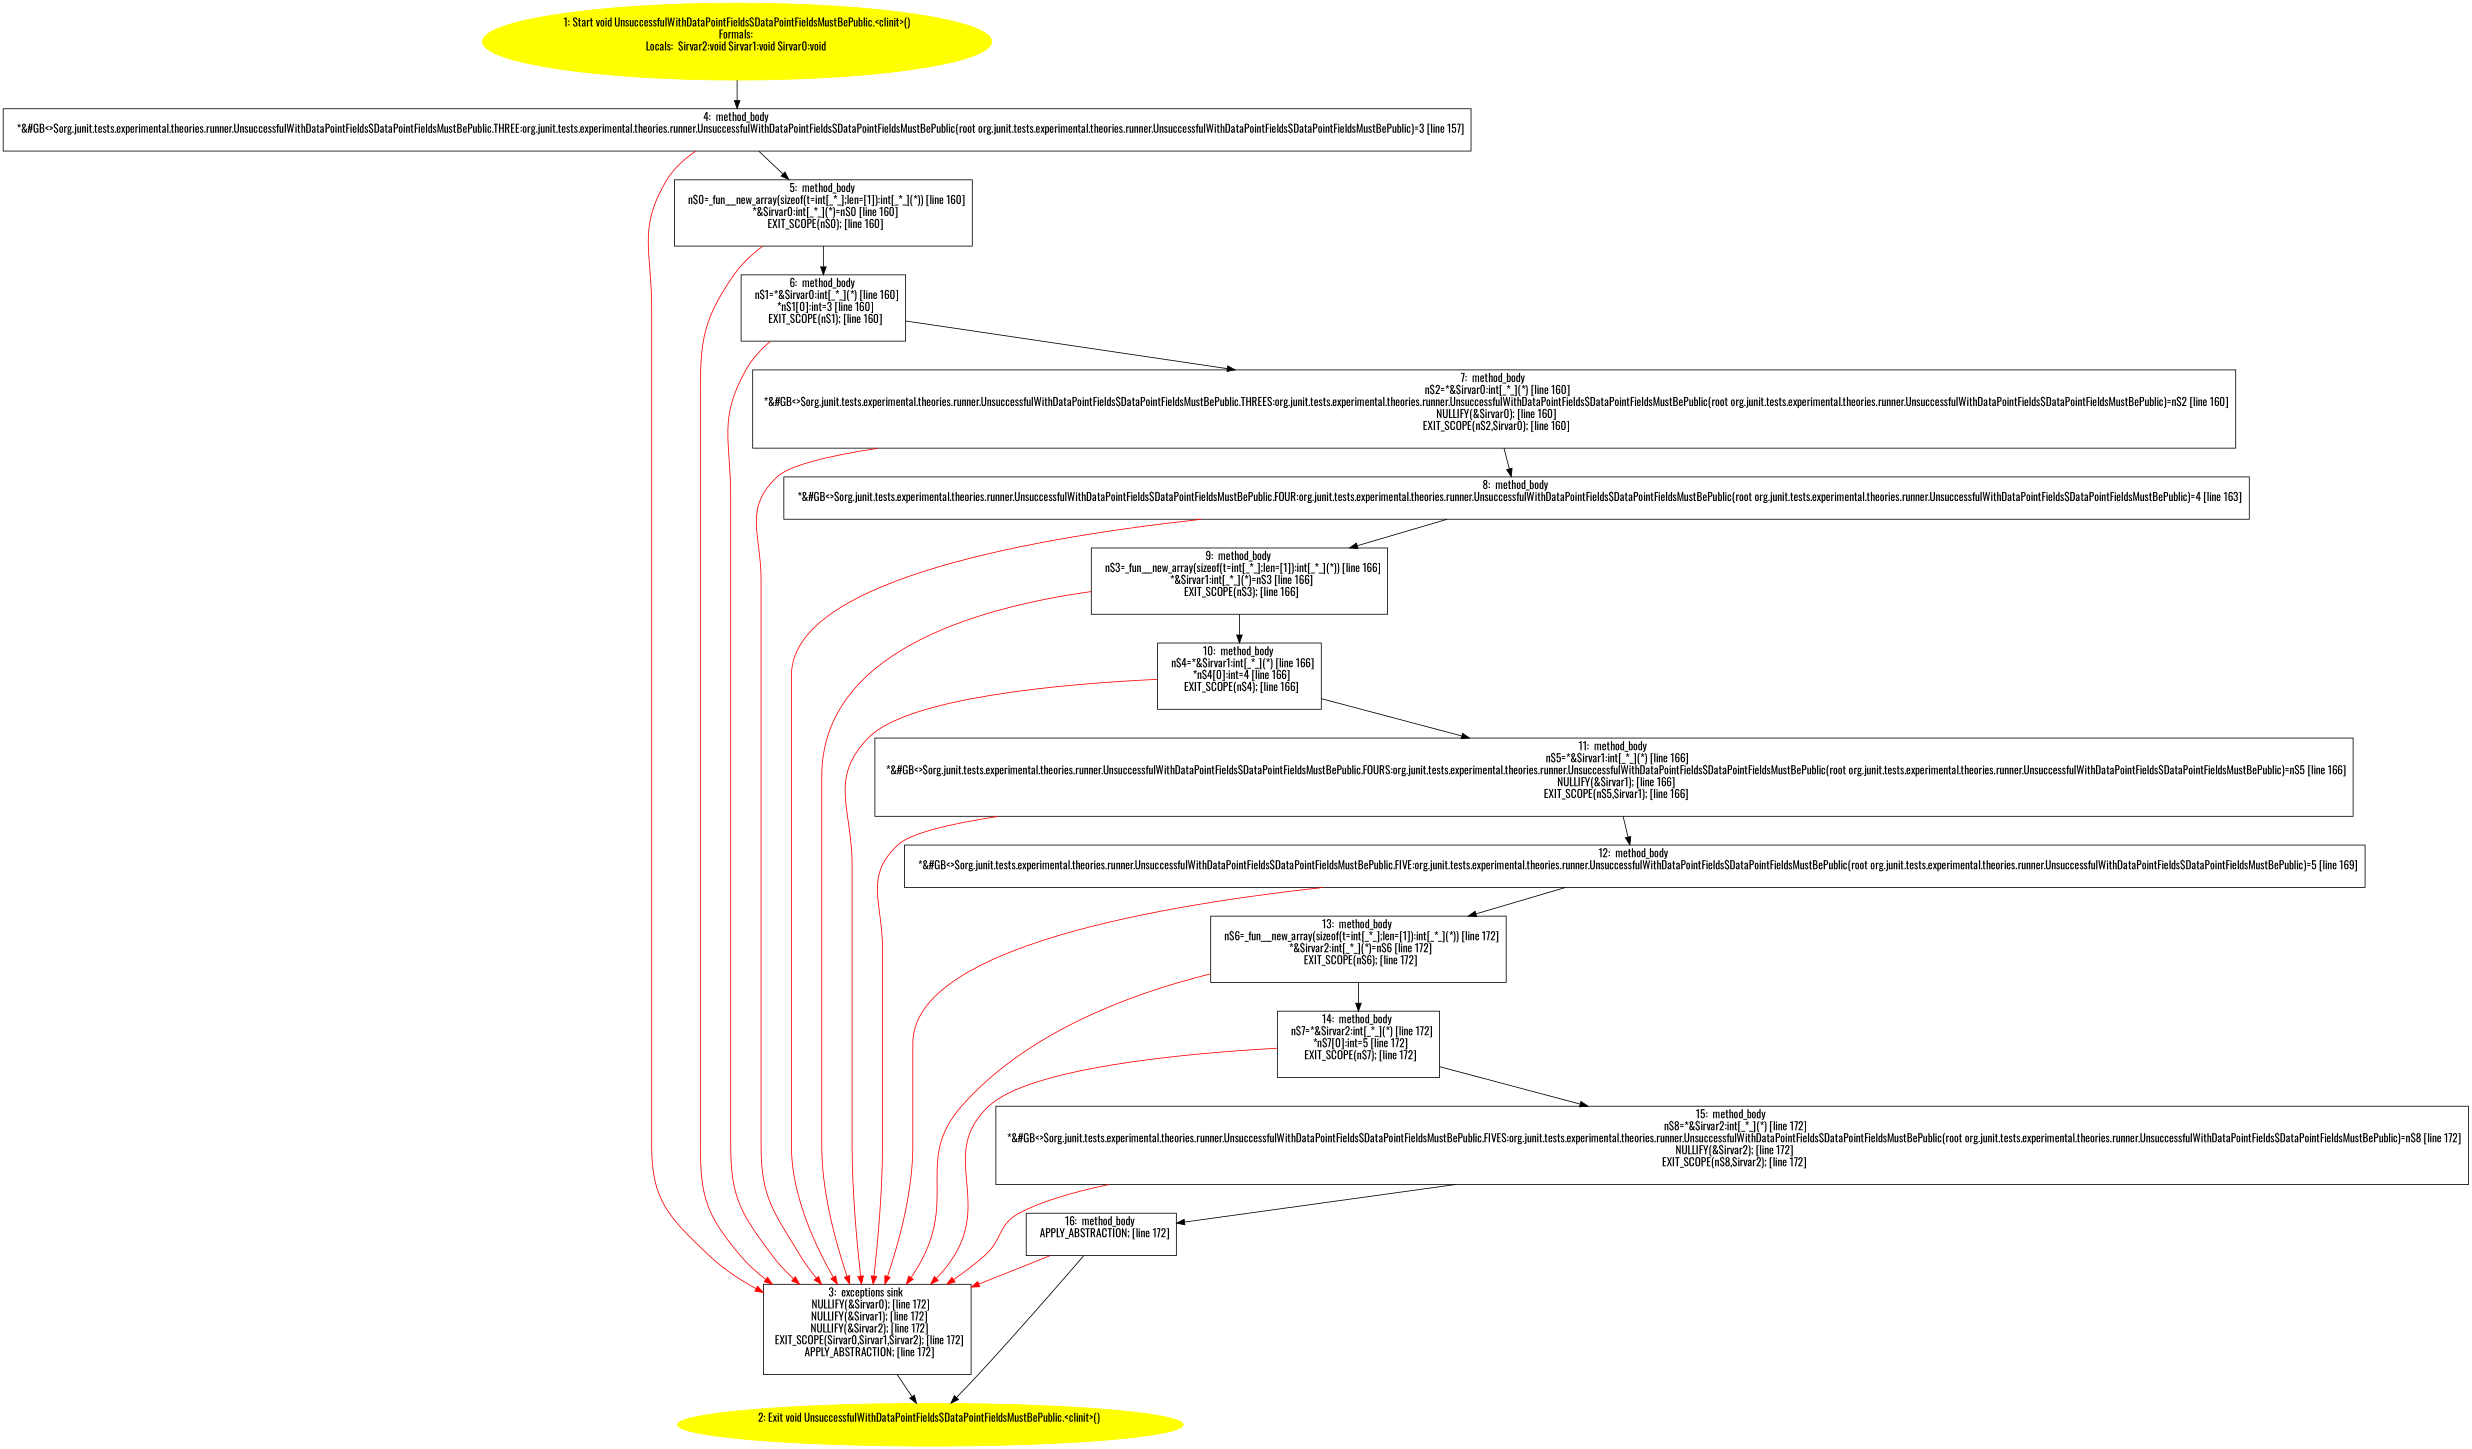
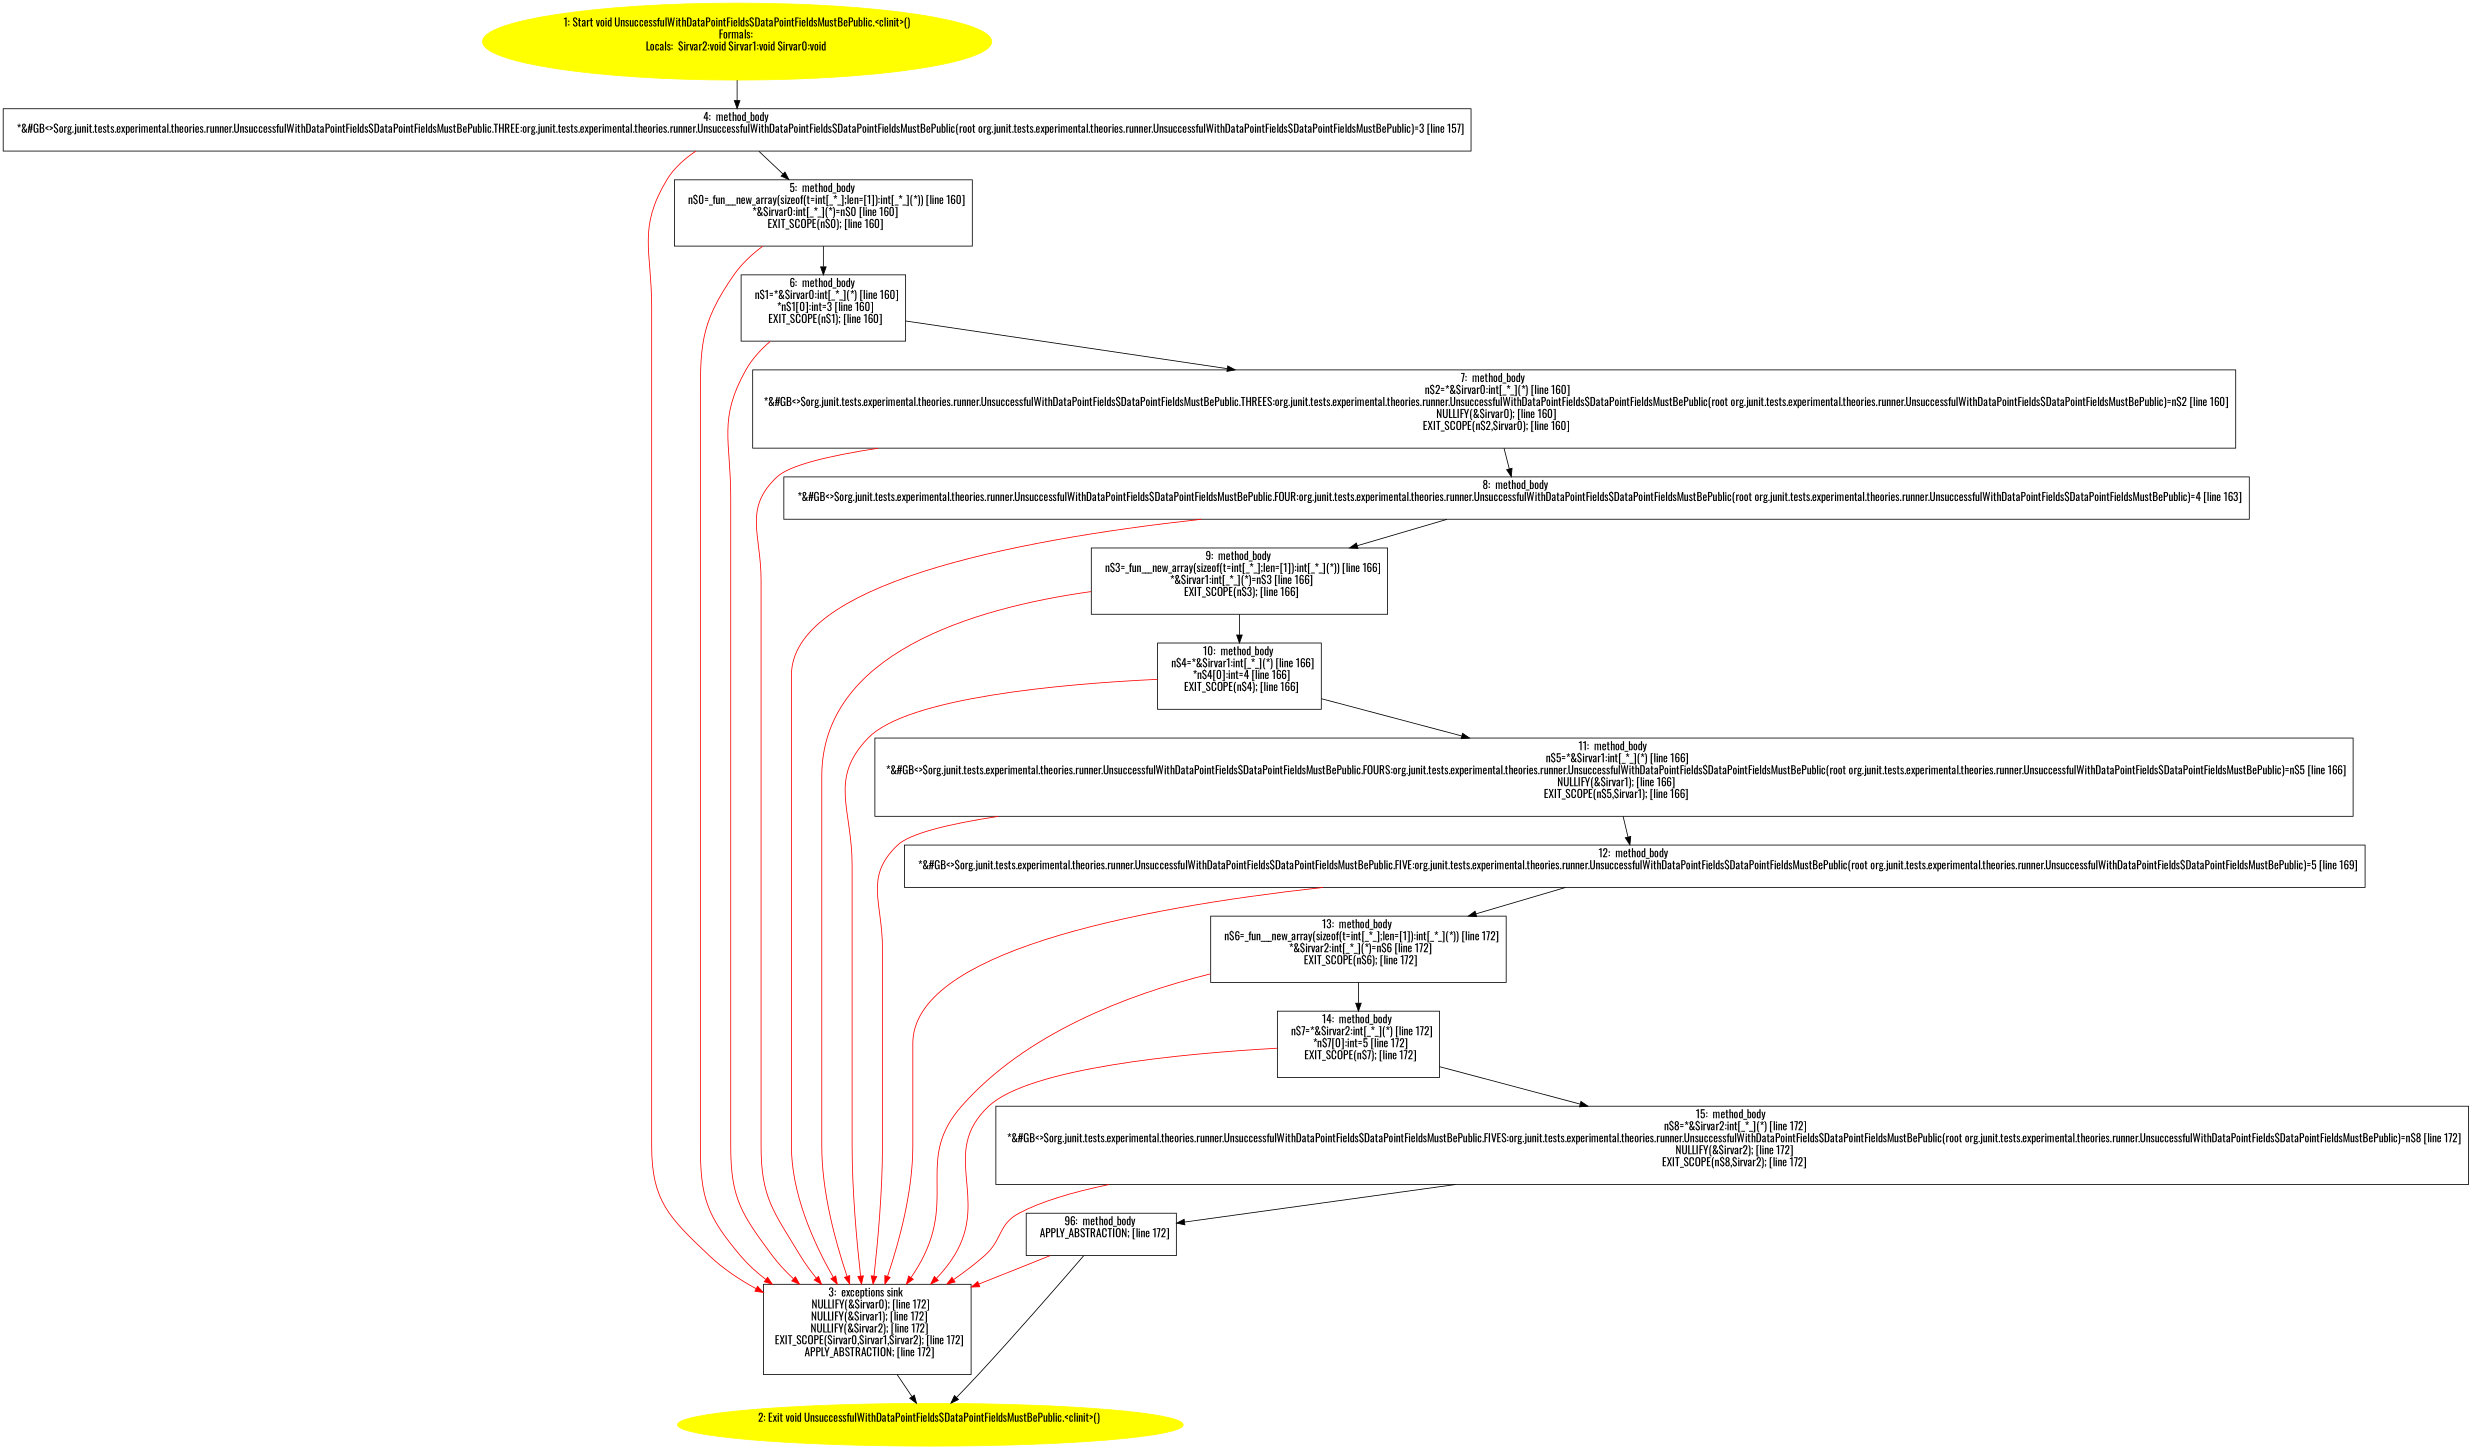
node "16:  method_body APPLY_ABSTRACTION; [line 172]": label "16:  method_body APPLY_ABSTRACTION; [line 172]" -> "96:  method_body APPLY_ABSTRACTION; [line 172]"
